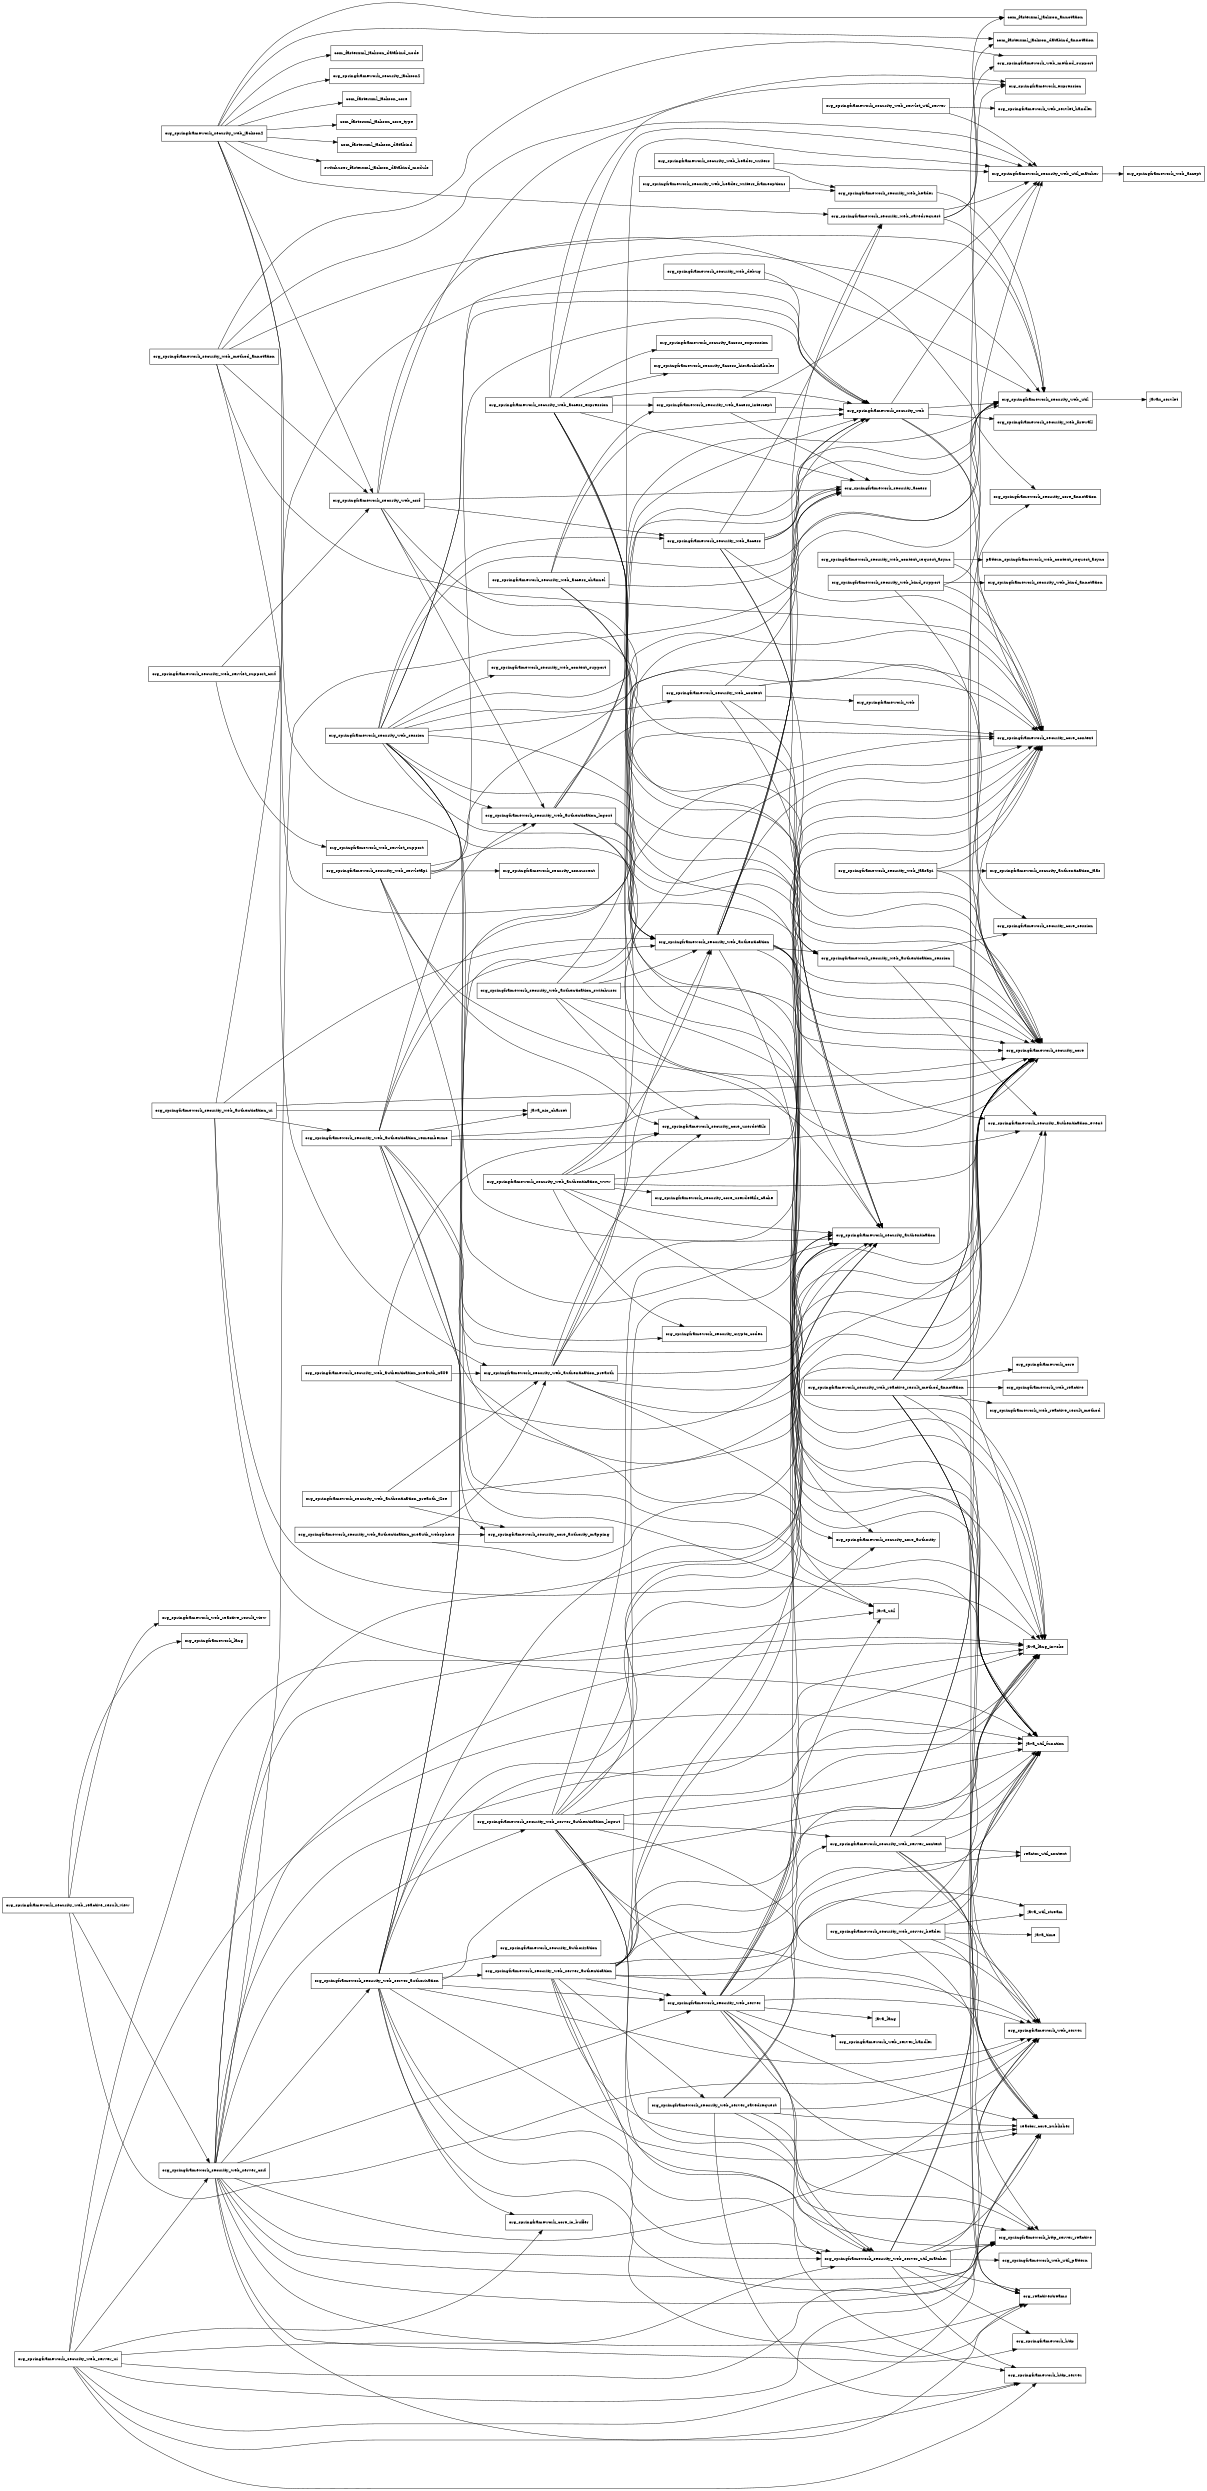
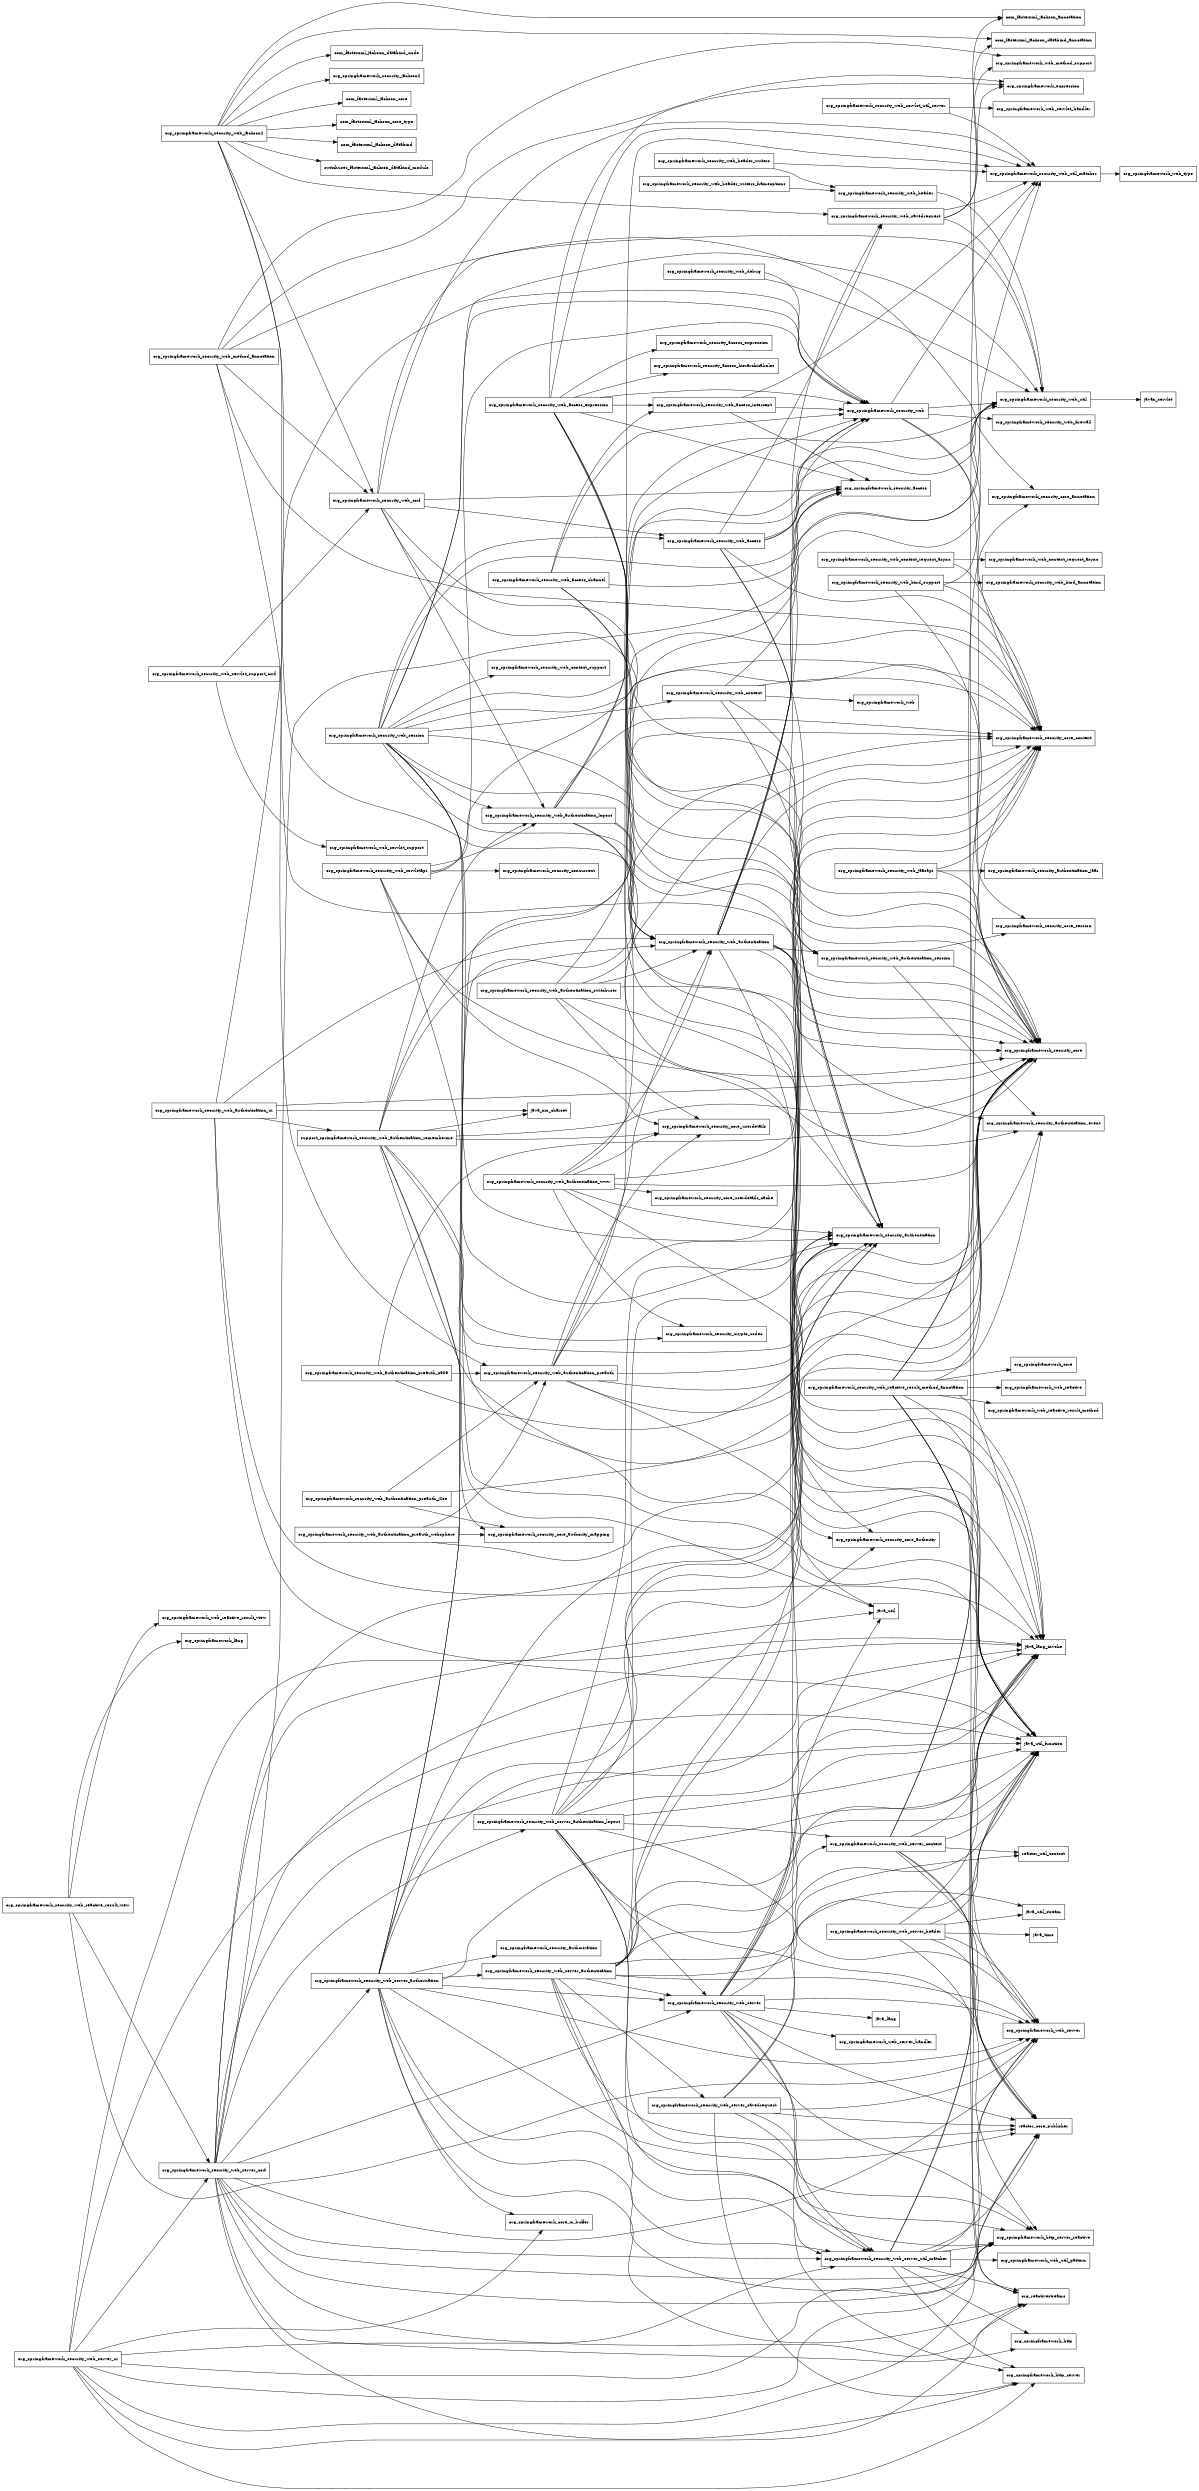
node "org_springframework_web_accept": label "org_springframework_web_accept" -> "org_springframework_web_type"
node "pattern_springframework_web_context_request_async": label "pattern_springframework_web_context_request_async" -> "org_springframework_web_context_request_async"
node "org_springframework_security_web_authentication_rememberme": label "org_springframework_security_web_authentication_rememberme" -> "support_springframework_security_web_authentication_rememberme"
